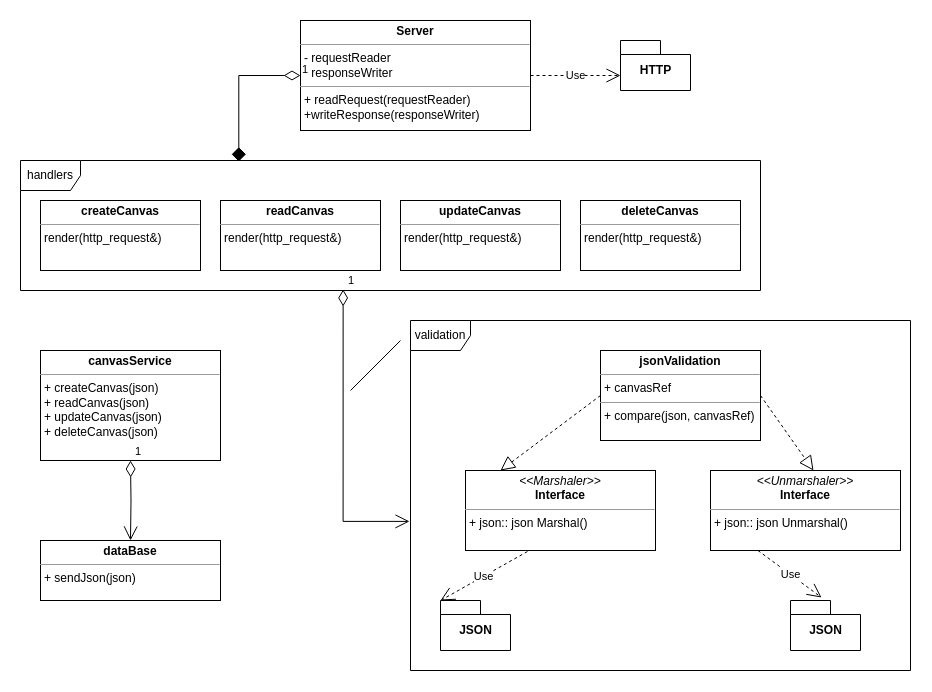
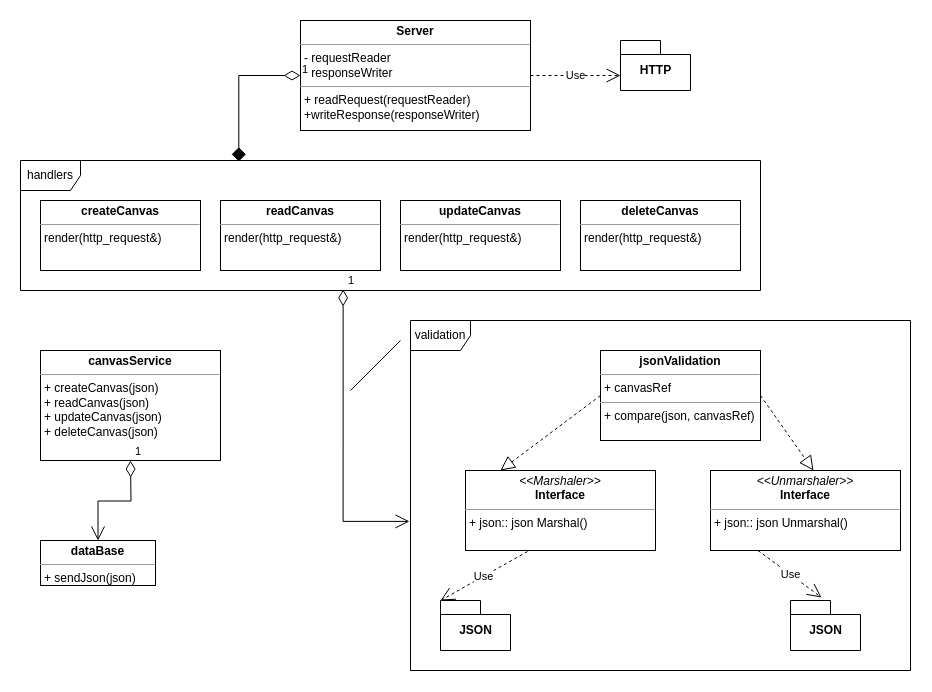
node "dataBase + sendJson(json)": size 180x60 -> 115x45
